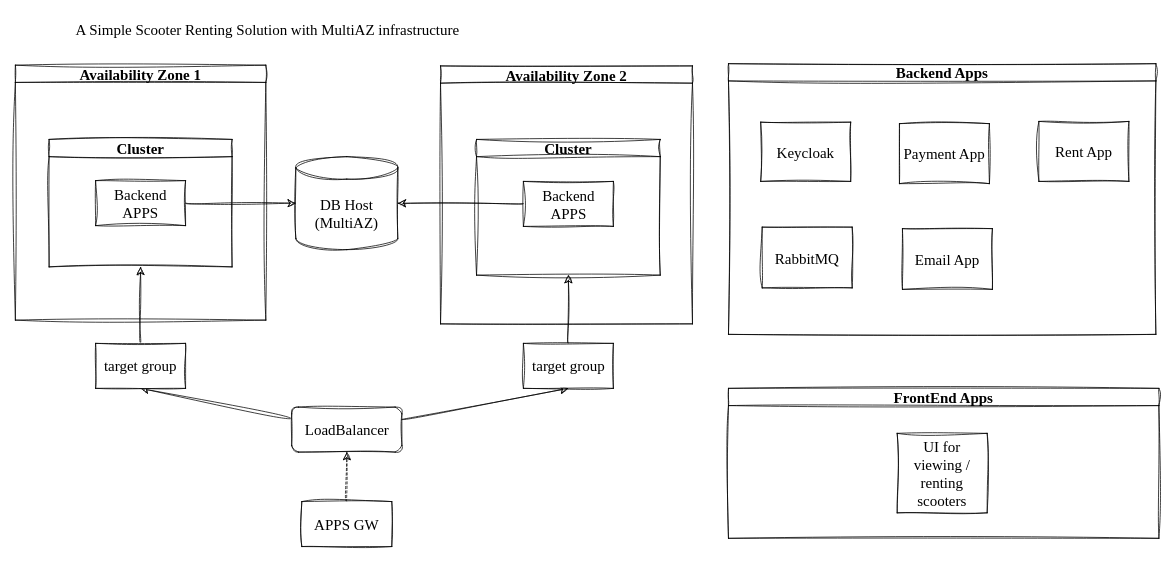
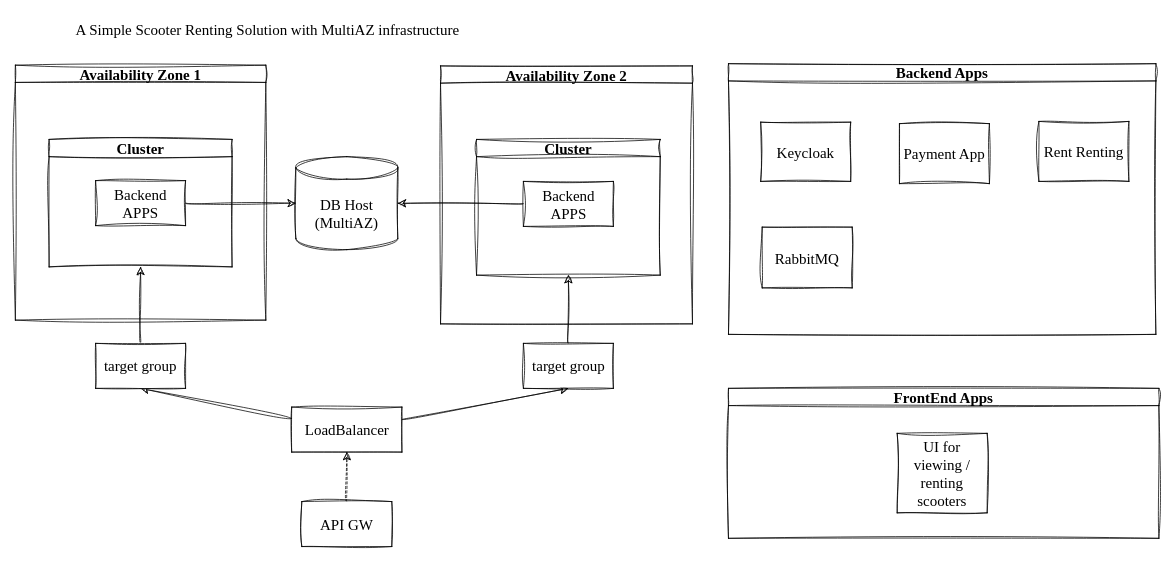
node "Rent App": label "Rent App" -> "Rent Renting"
node "Email App": removed
node "LoadBalancer": shape rounded rectangle -> rectangle
node "APPS GW": label "APPS GW" -> "API GW"
